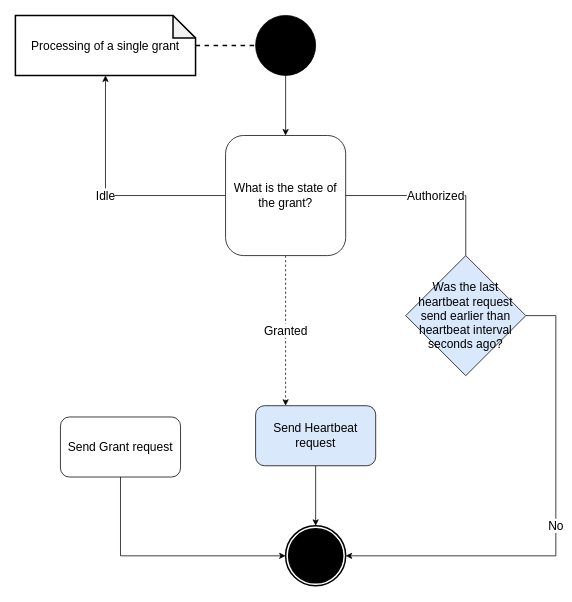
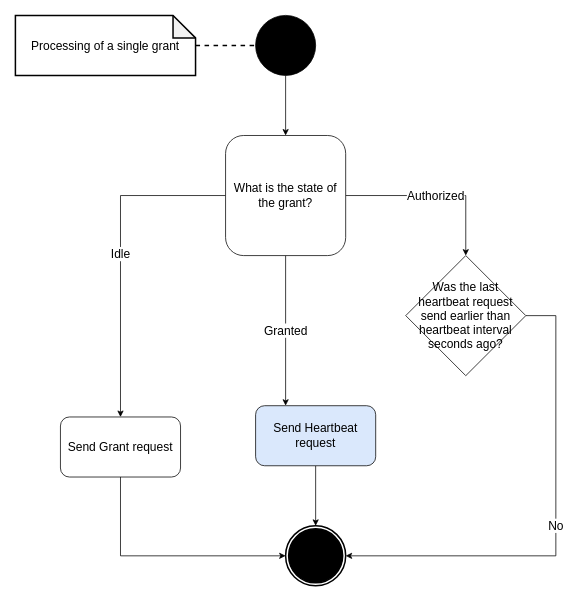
edge "What is the state of the grant?" -> "Processing of a single grant": now "What is the state of the grant?" -> "Send Grant request"
edge "What is the state of the grant?" -- "Was the last heartbeat request send earlier than heartbeat interval seconds ago?": arrowhead none -> classic
edge "What is the state of the grant?" -> "Send Heartbeat request": style dashed -> solid
node "Was the last heartbeat request send earlier than heartbeat interval seconds ago?": fillcolor #dae8fc -> #ffffff
